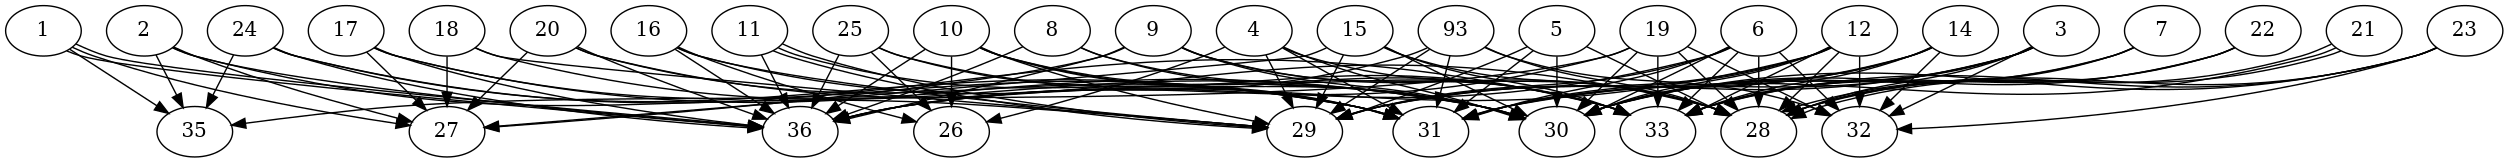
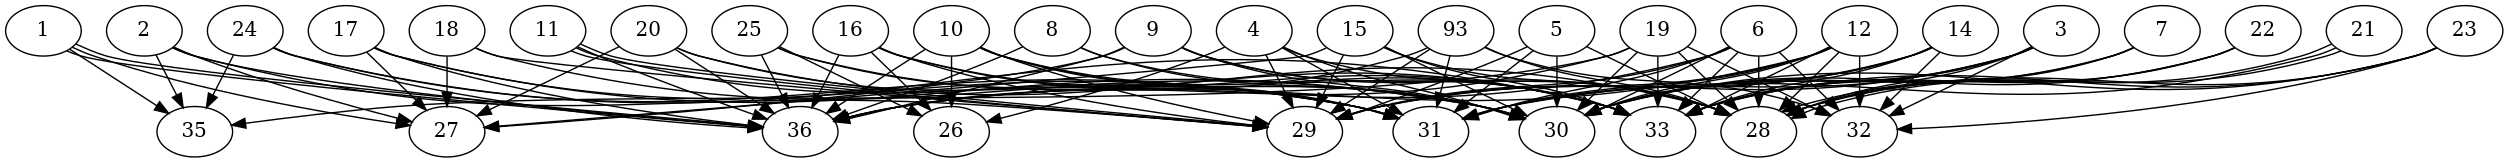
edge "16" -> "33": added
